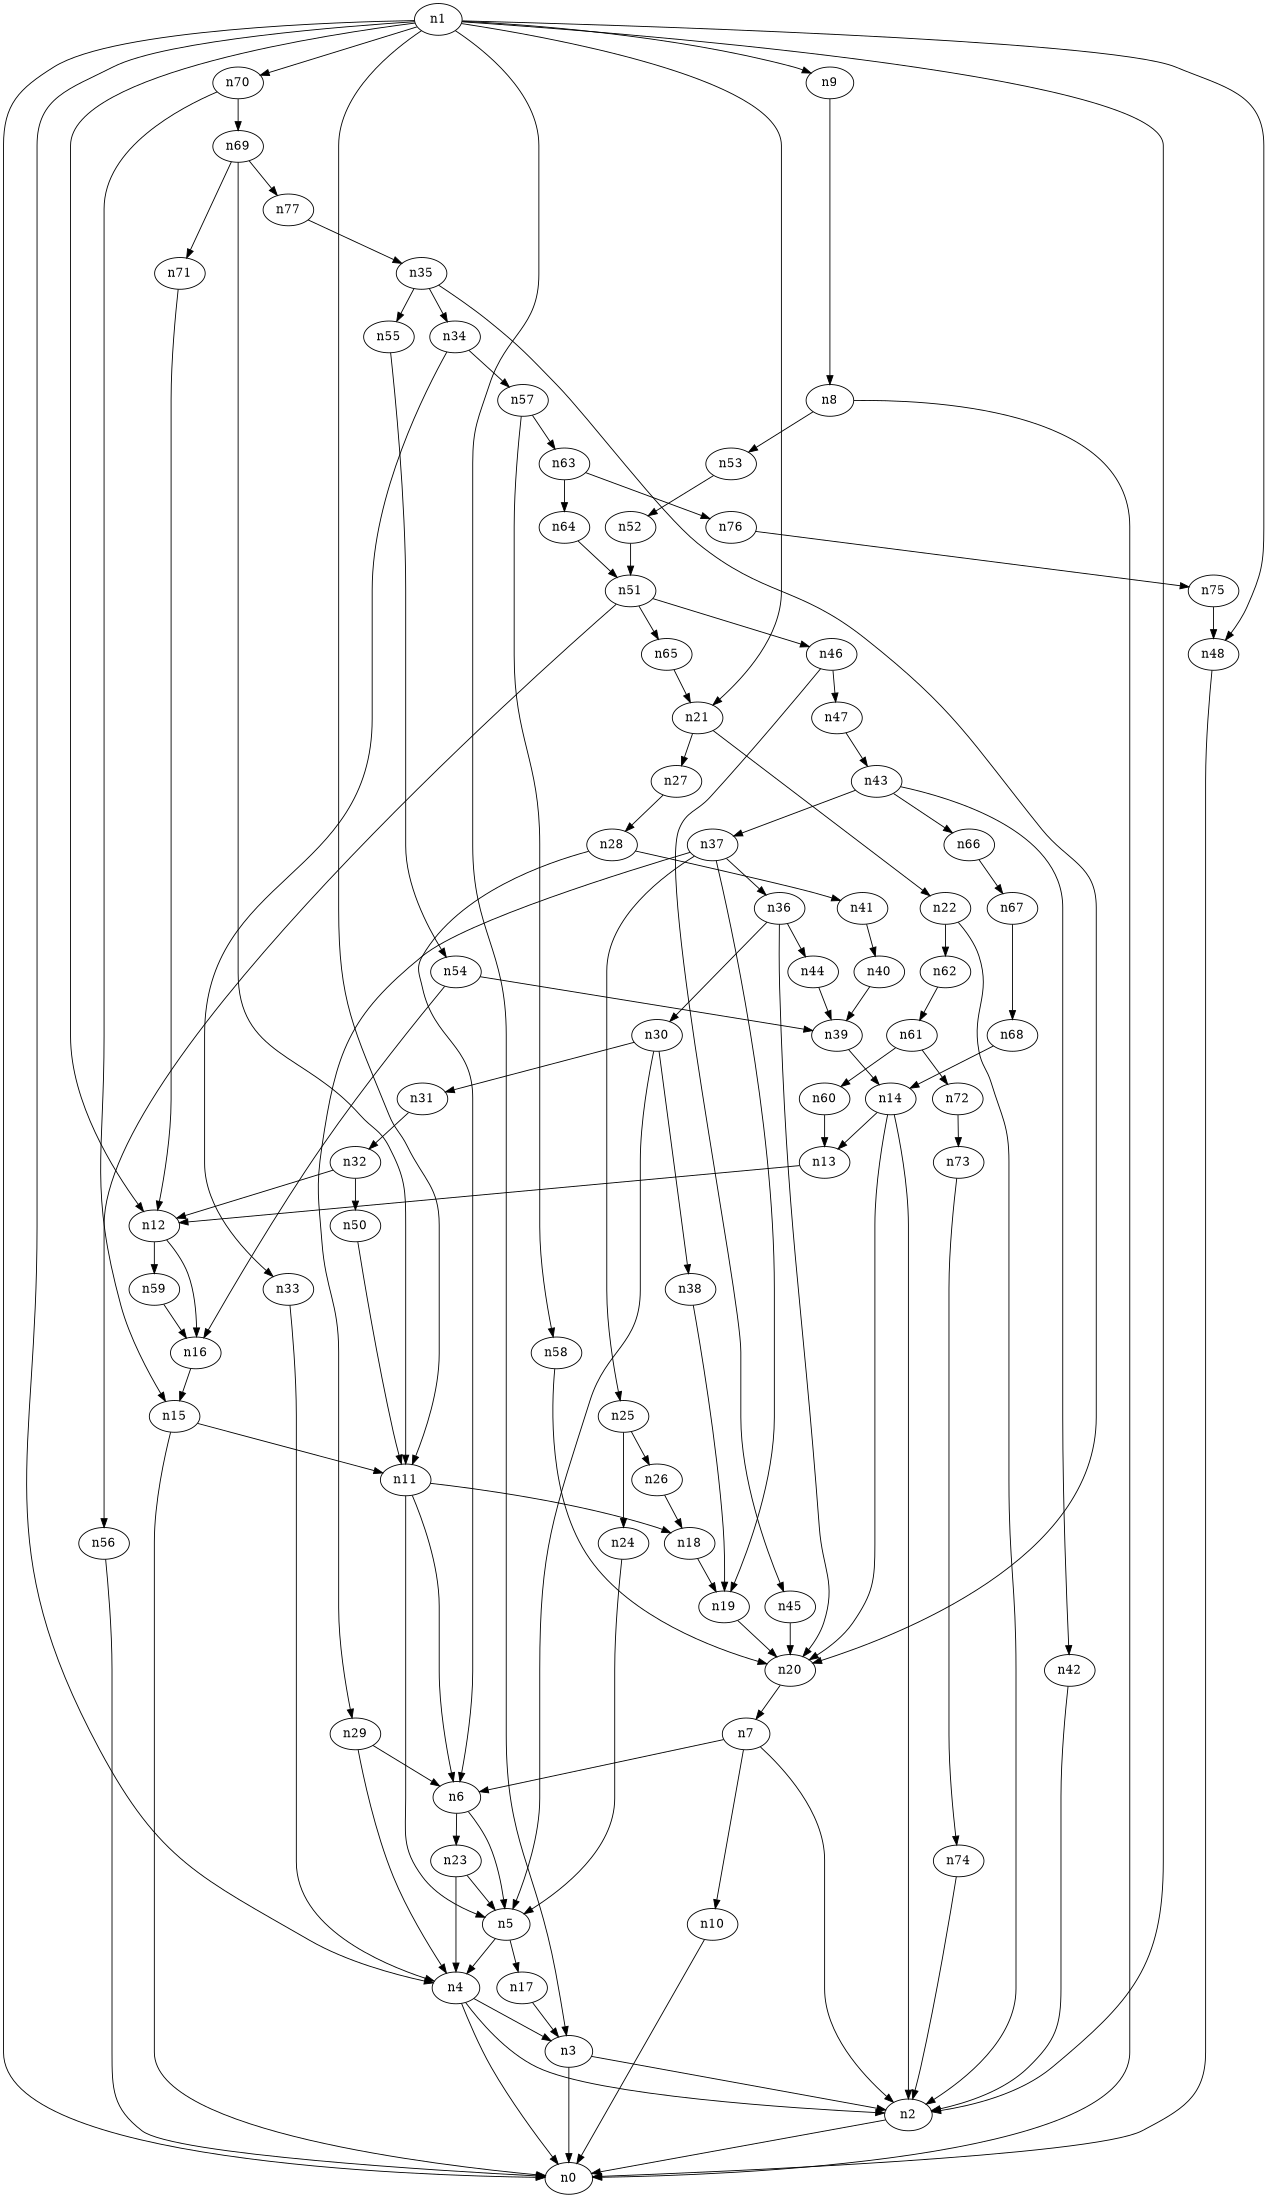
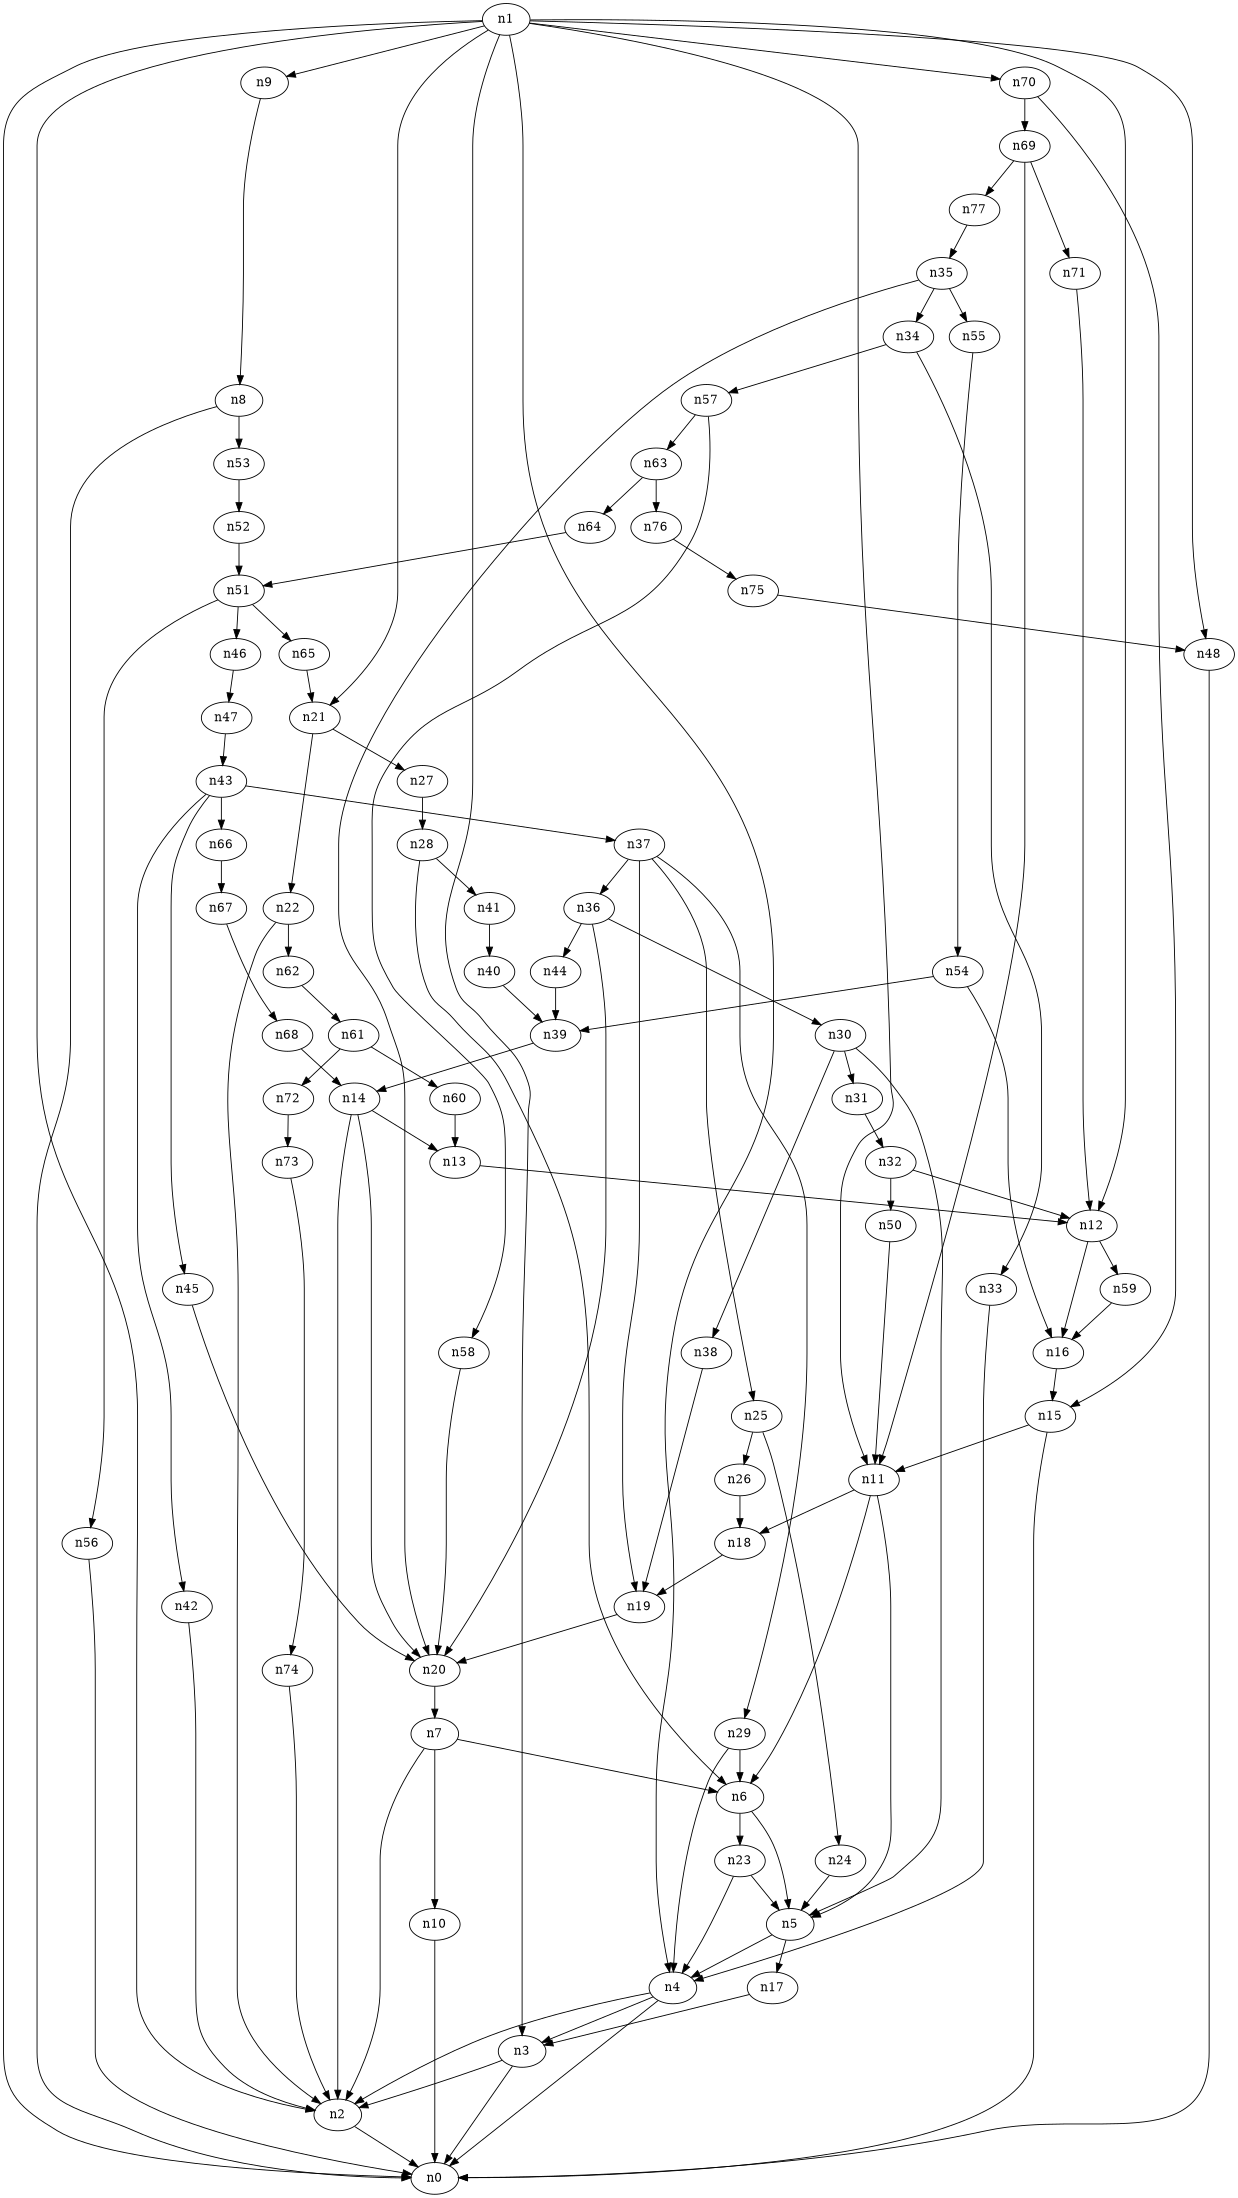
edge "n46" -> "n45": now "n43" -> "n45"
